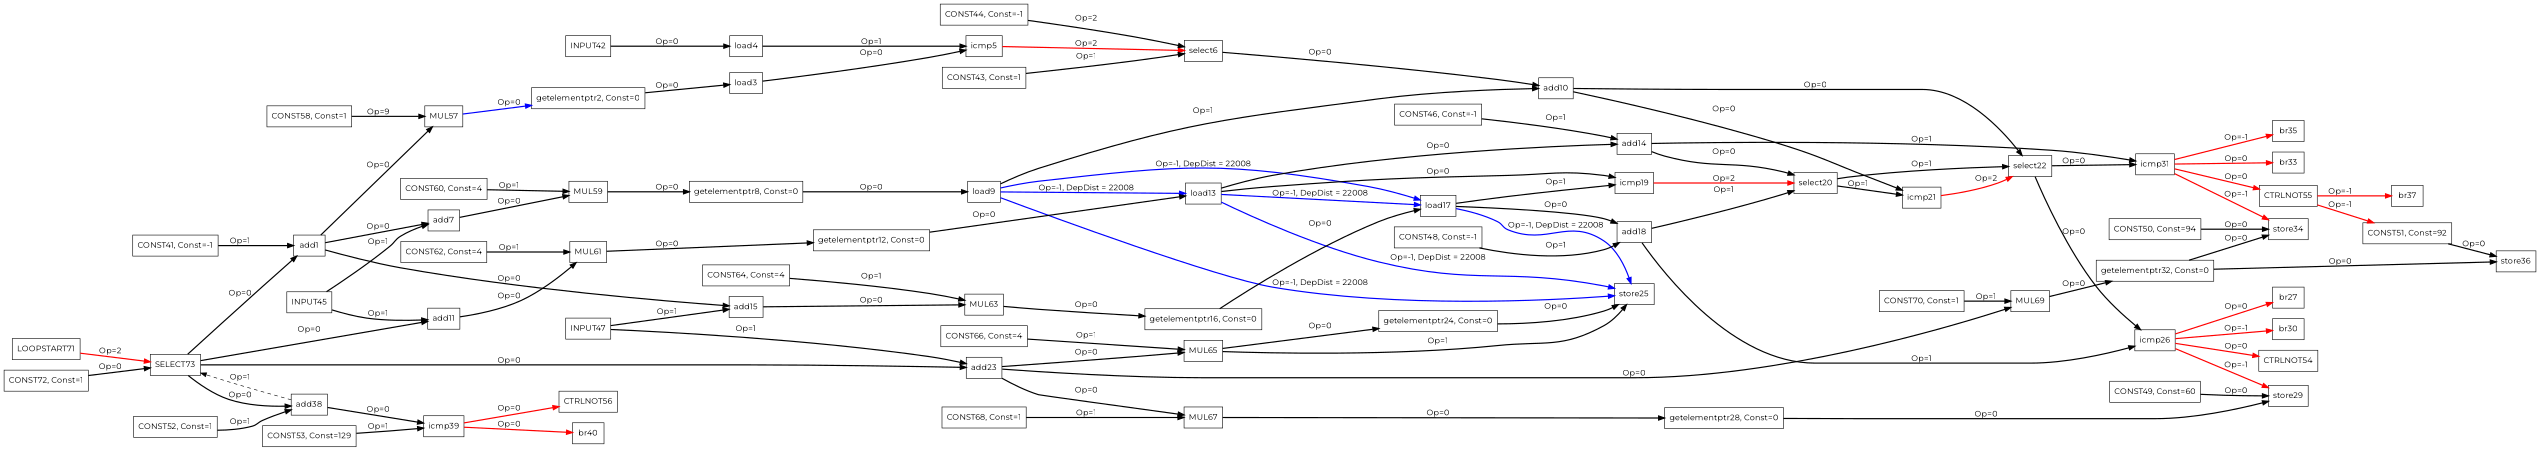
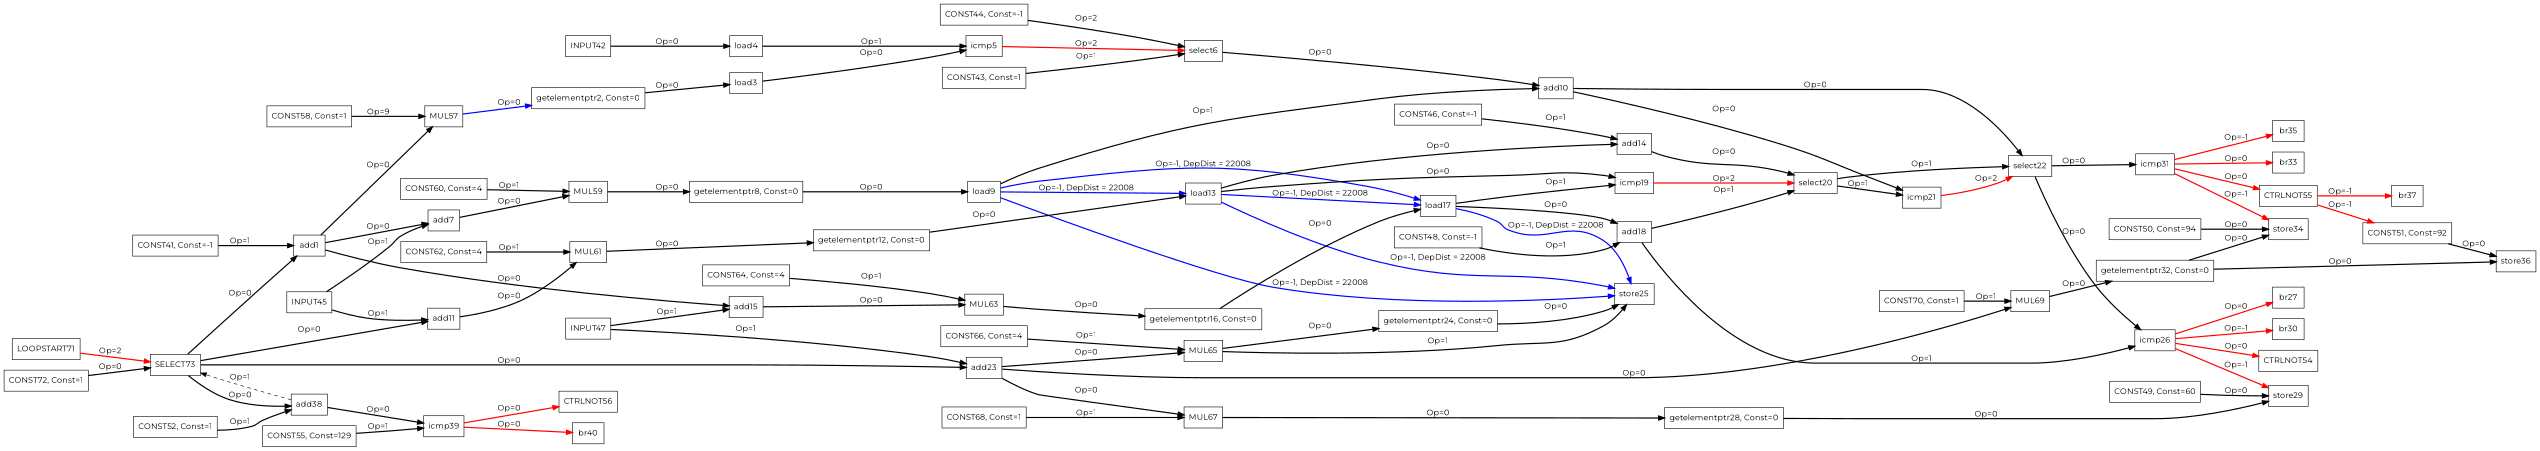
edge "add14" -> "icmp31": removed, label "Op=1"
node "CONST53, Const=129": label "CONST53, Const=129" -> "CONST55, Const=129"
